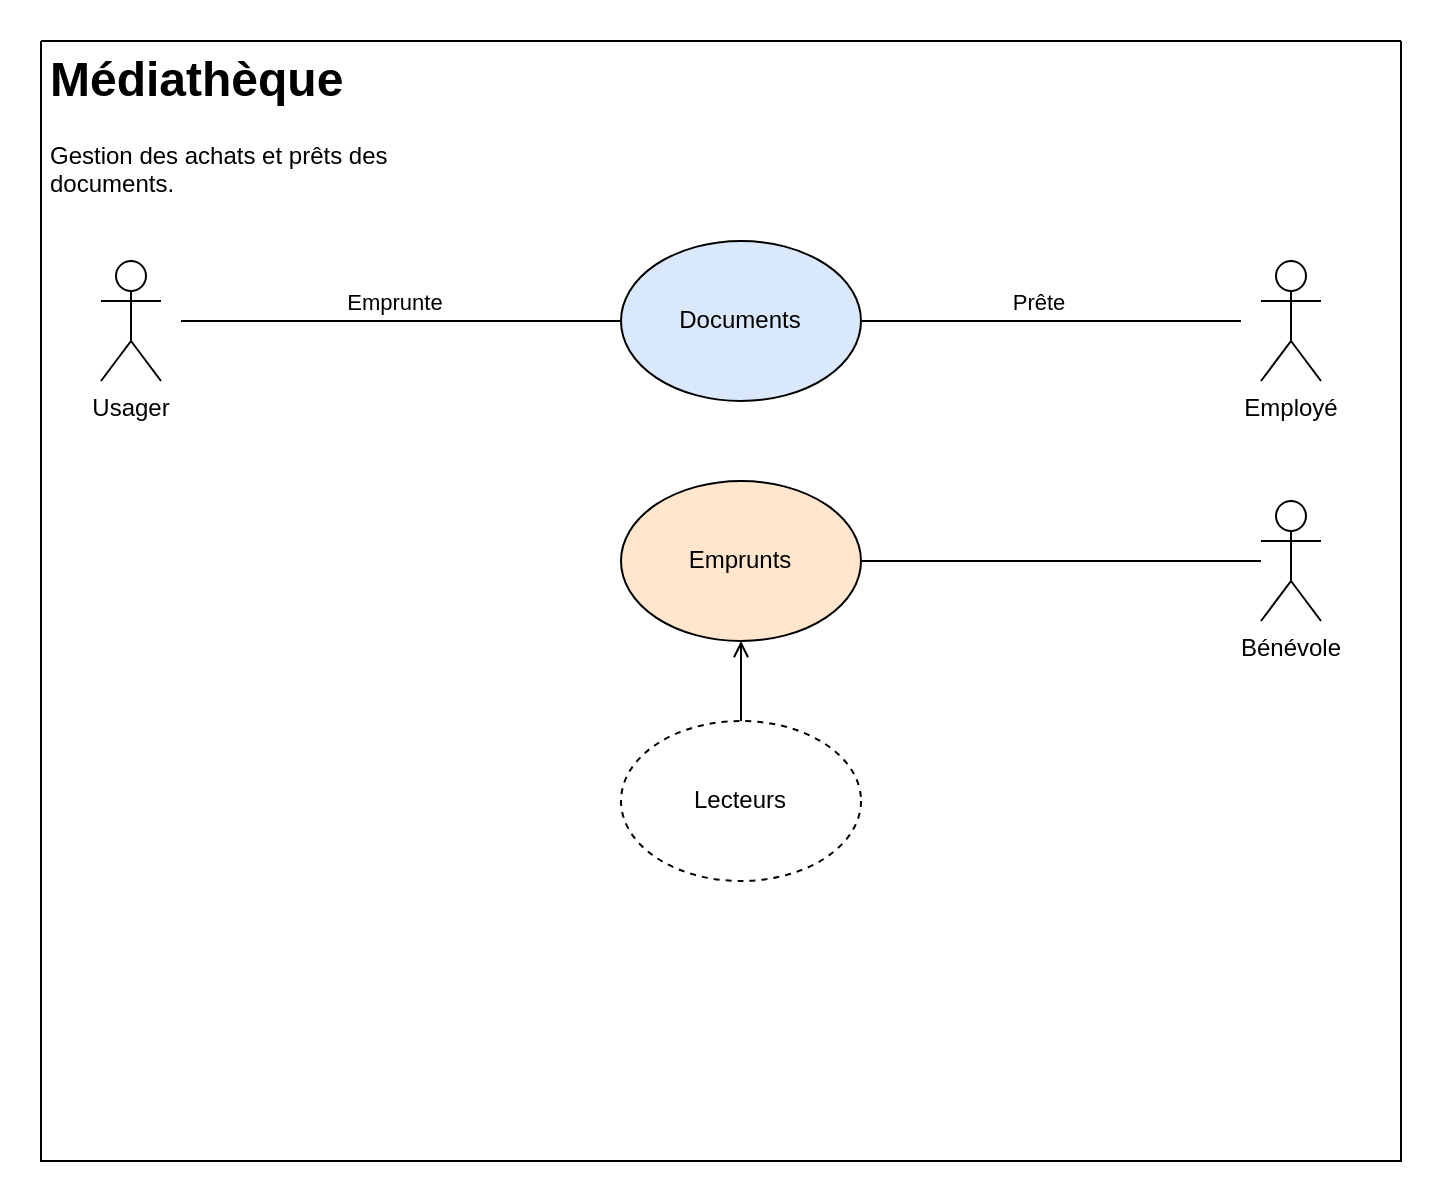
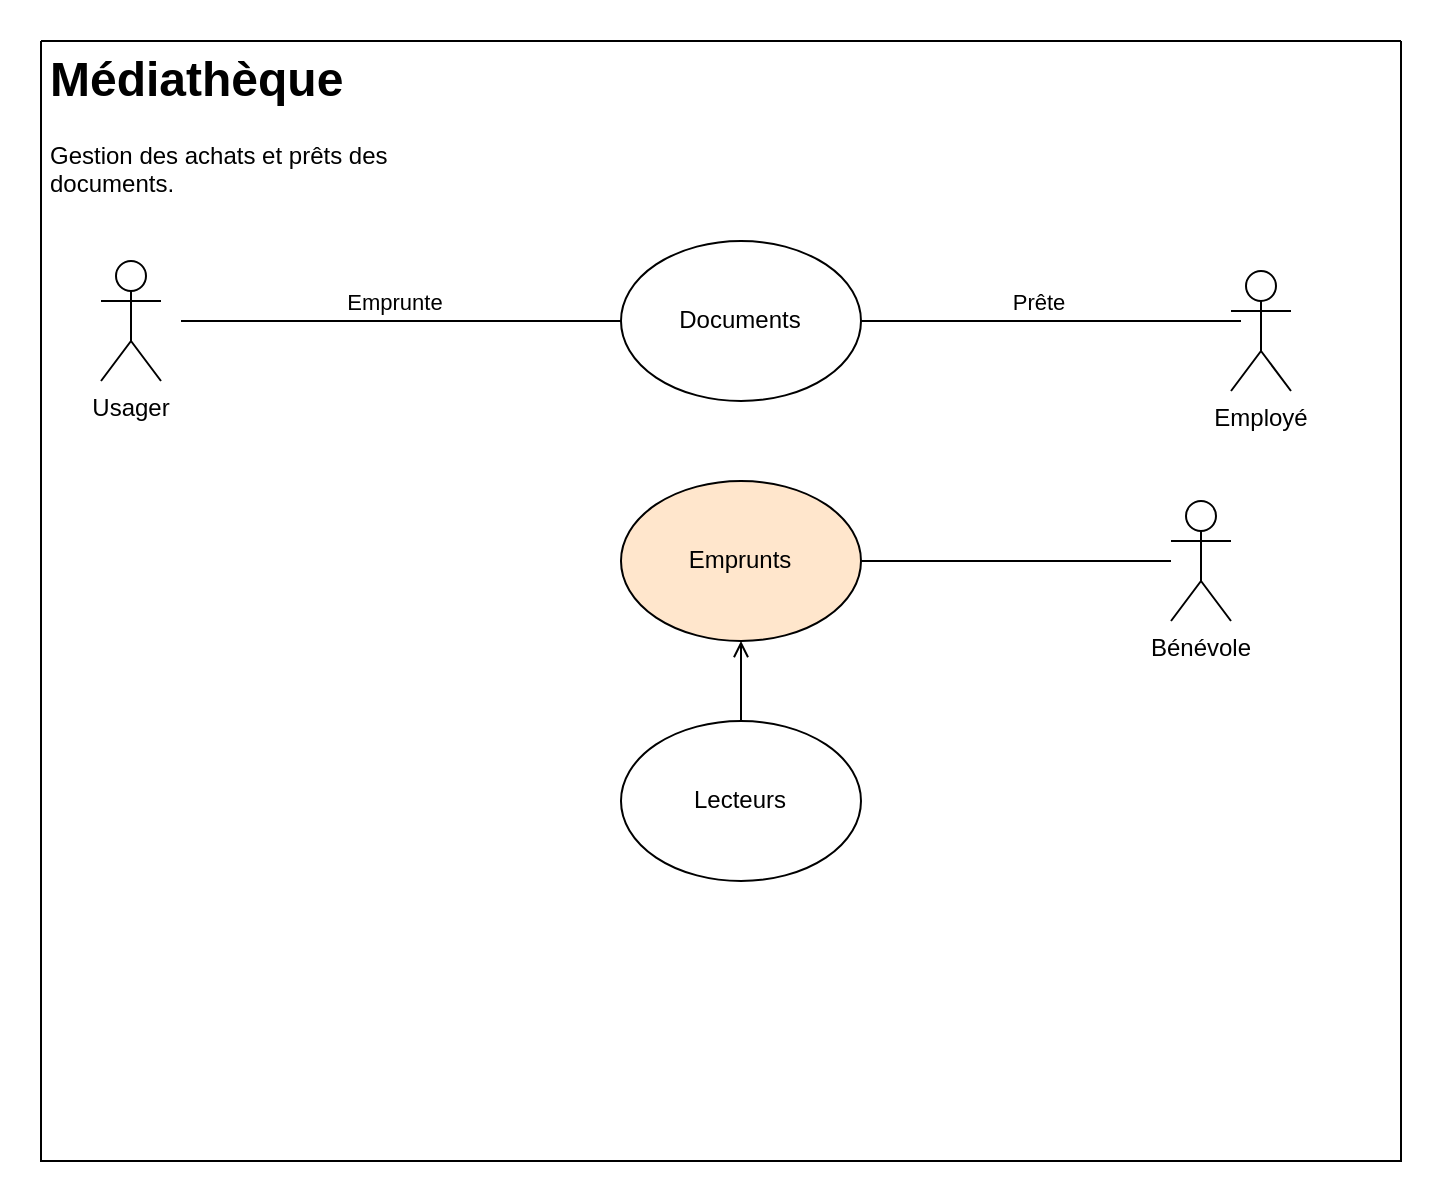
node "Documents": fillcolor #dae8fc -> #ffffff
node "Employé": moved (1291, 321) -> (1261, 331)
node "Bénévole": moved (1291, 561) -> (1201, 561)
node "Lecteurs": style dashed -> solid
